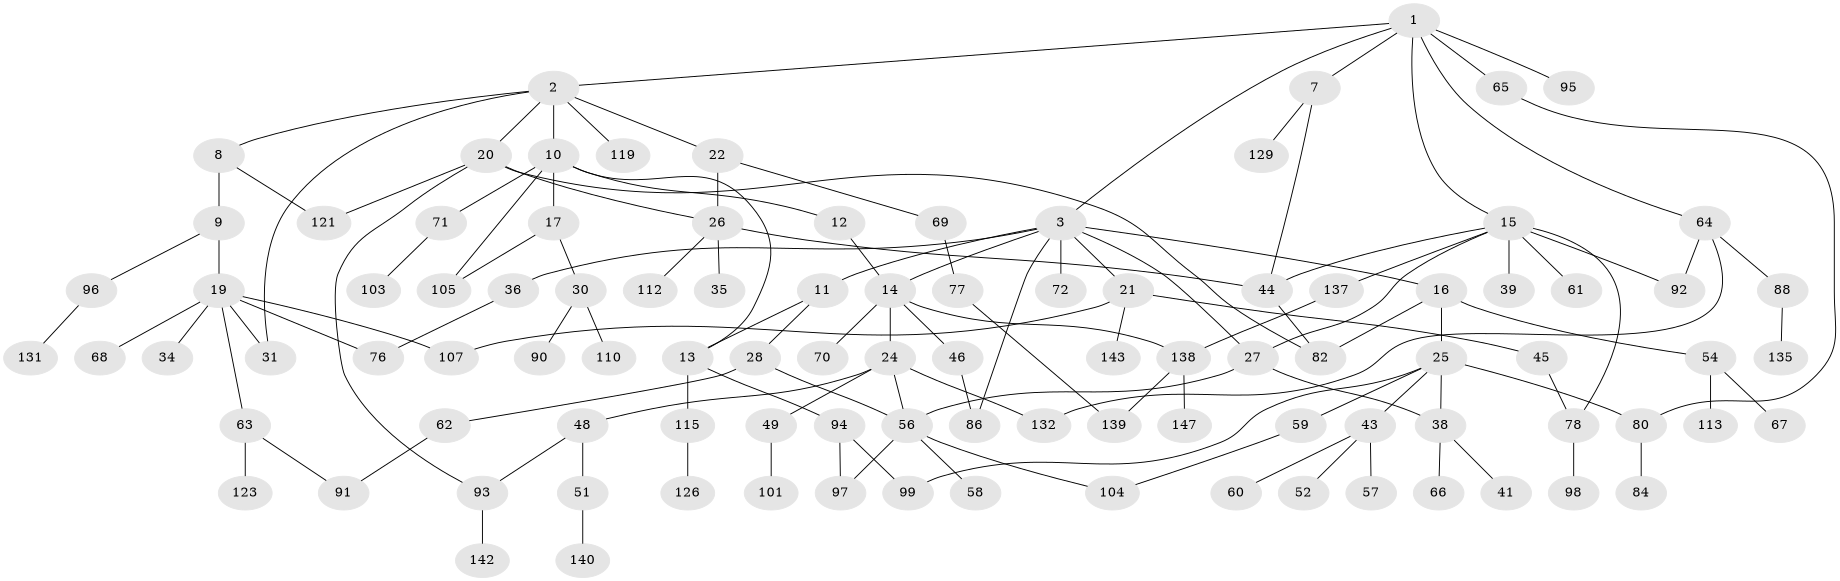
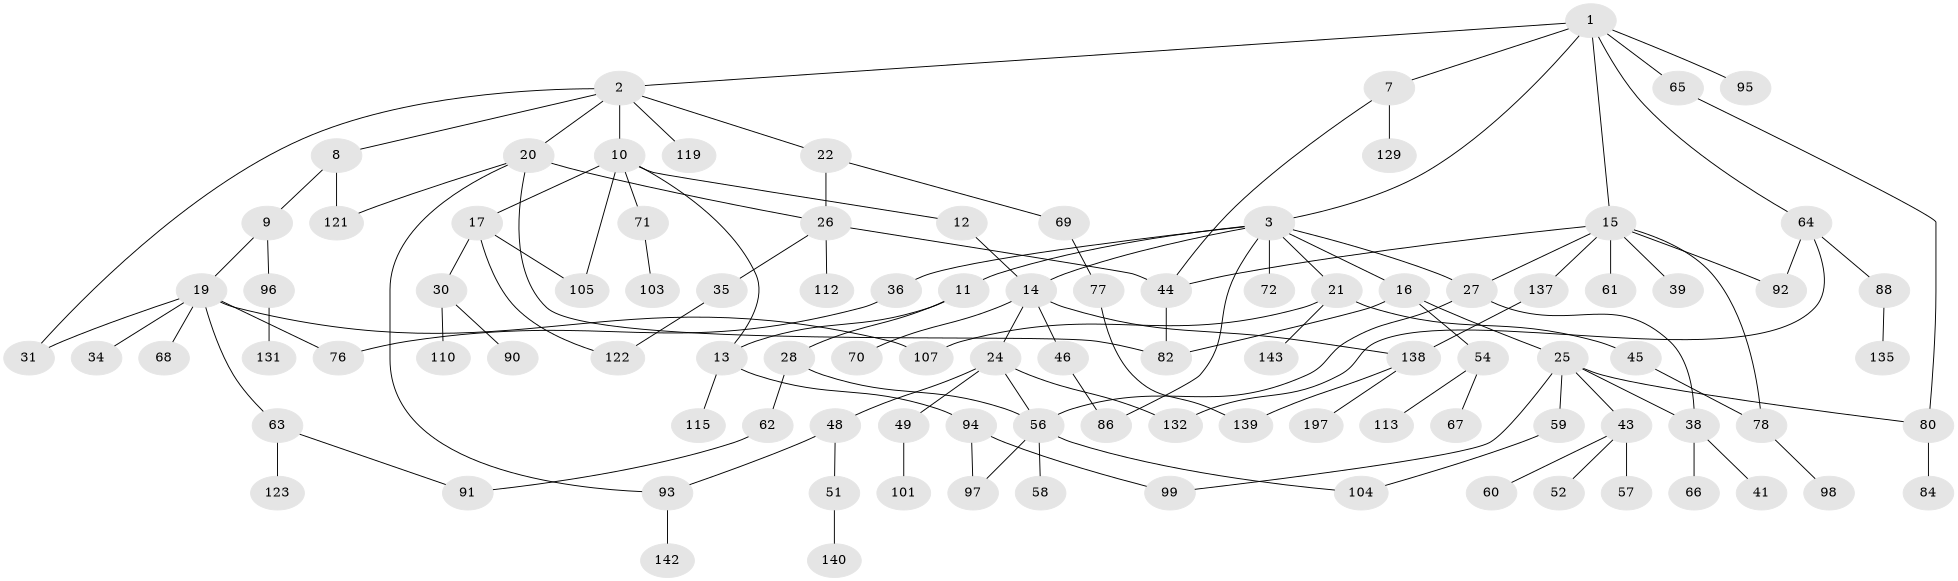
node "122": added
node "147": label "147" -> "197"
node "126": removed
